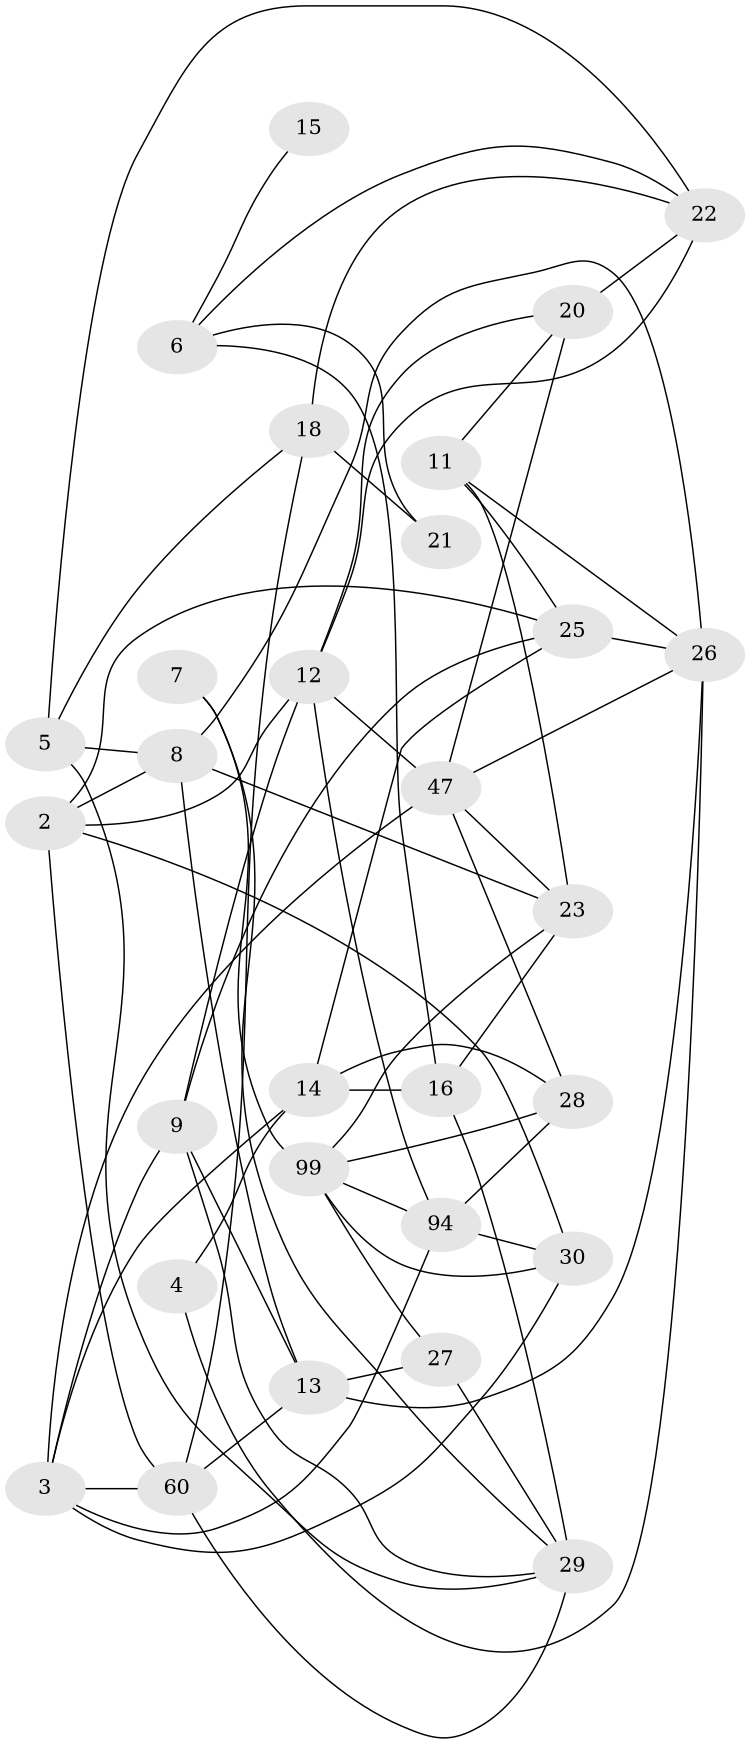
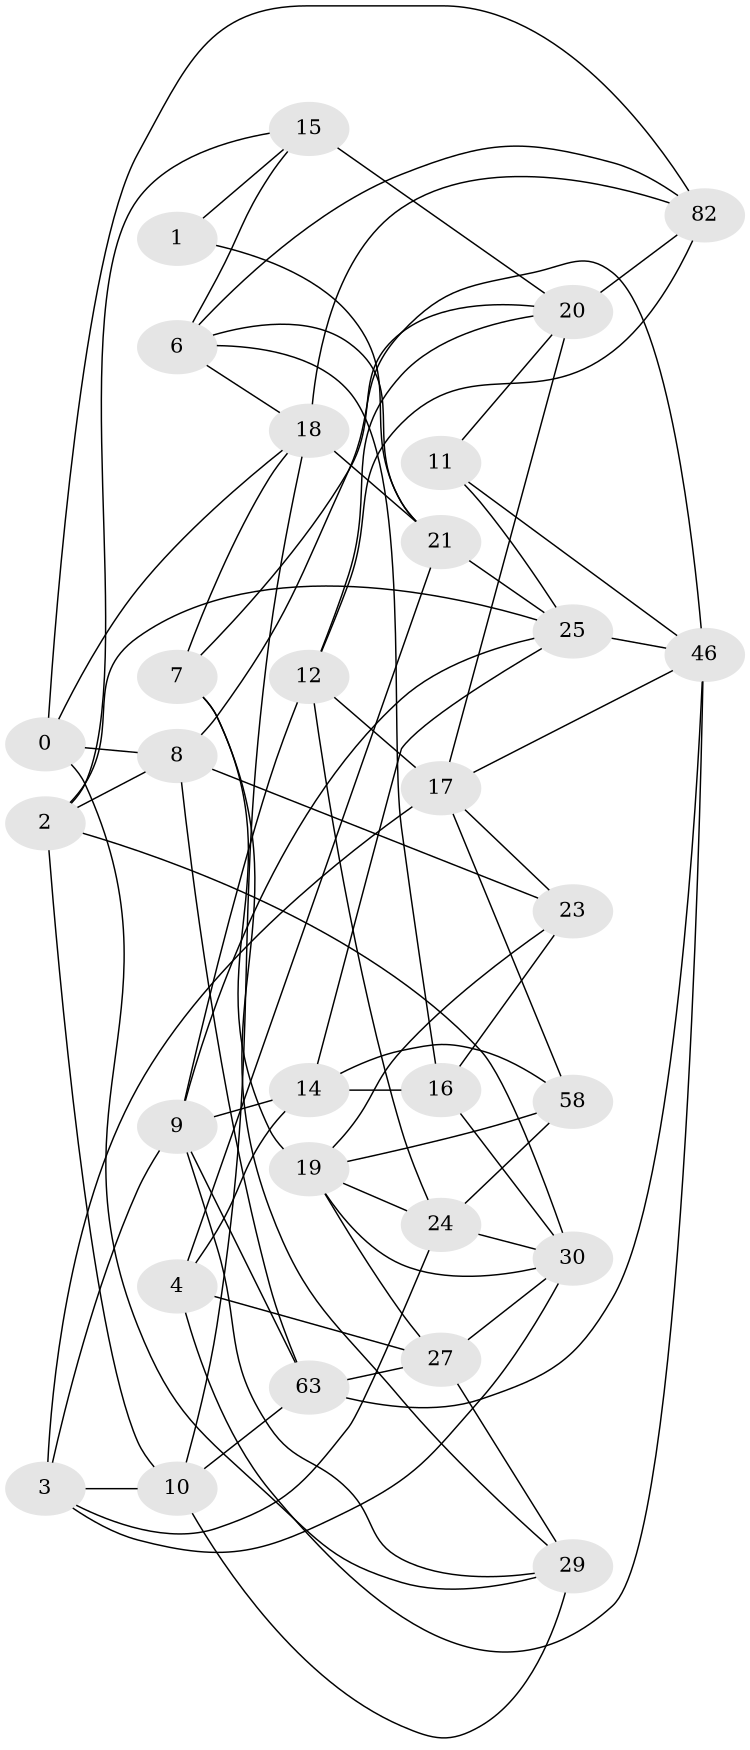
node "22": label "22" -> "82"
edge "15" -- "20": added
node "1": added
edge "6" -- "18": added
edge "20" -- "7": added
edge "18" -- "7": added
edge "21" -- "25": added
node "26": label "26" -> "46"
edge "11" -- "23": removed
node "5": label "5" -> "0"
node "47": label "47" -> "17"
edge "12" -- "2": now "15" -- "2"
edge "21" -- "4": added
node "28": label "28" -> "58"
node "99": label "99" -> "19"
node "94": label "94" -> "24"
edge "14" -- "3": now "14" -- "9"
edge "30" -- "27": added
edge "4" -- "27": added
edge "16" -- "29": now "16" -- "30"
node "13": label "13" -> "63"
node "60": label "60" -> "10"
